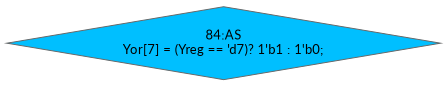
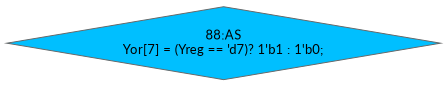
node "84:AS Yor[7] = (Yreg == 'd7)? 1'b1 : 1'b0;": label "84:AS Yor[7] = (Yreg == 'd7)? 1'b1 : 1'b0;" -> "88:AS Yor[7] = (Yreg == 'd7)? 1'b1 : 1'b0;"
